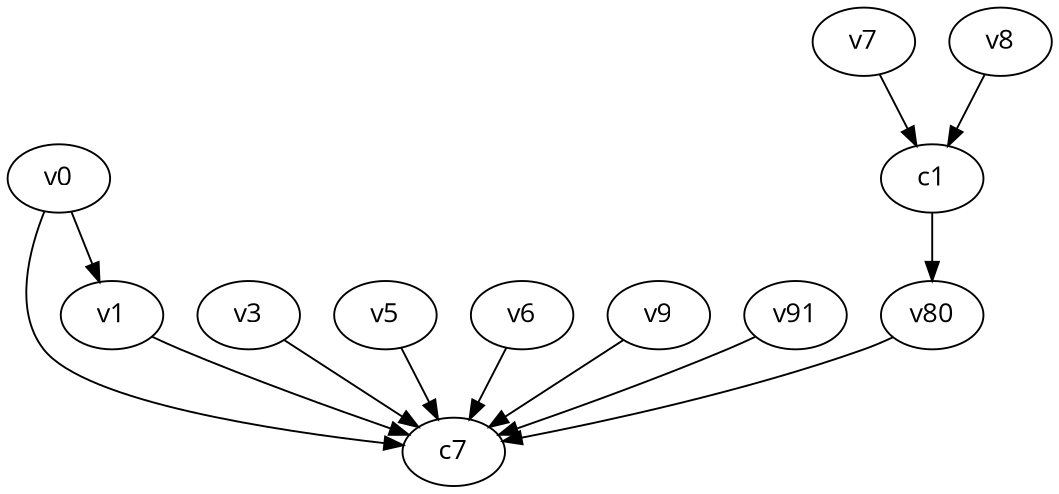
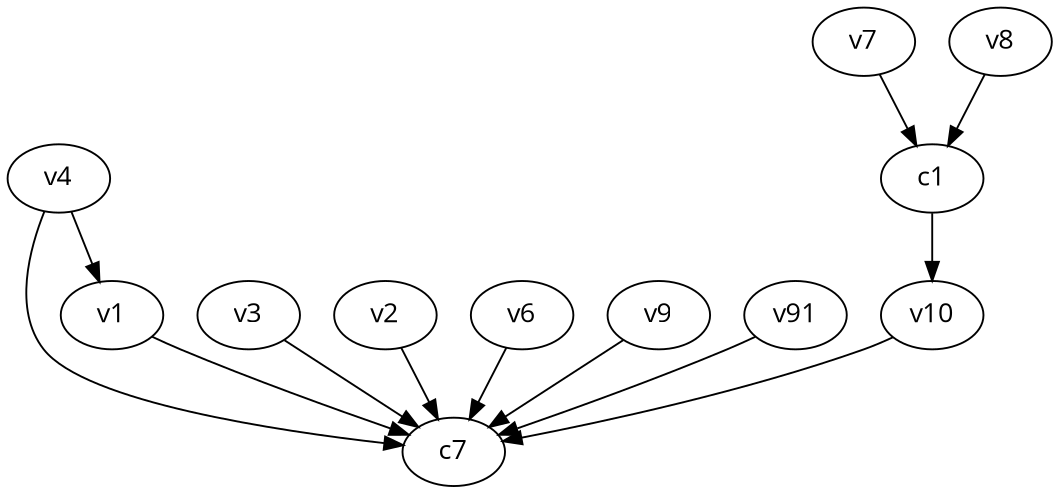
node "v0": label "v0" -> "v4"
node "v5": label "v5" -> "v2"
node "v80": label "v80" -> "v10"
